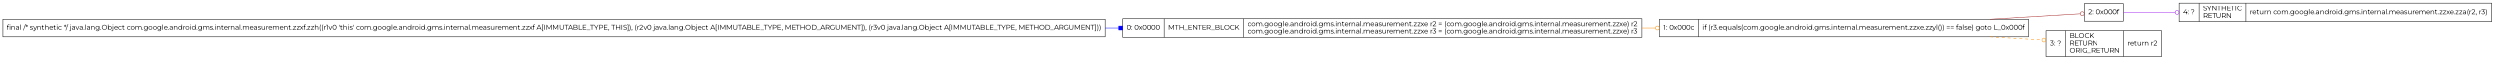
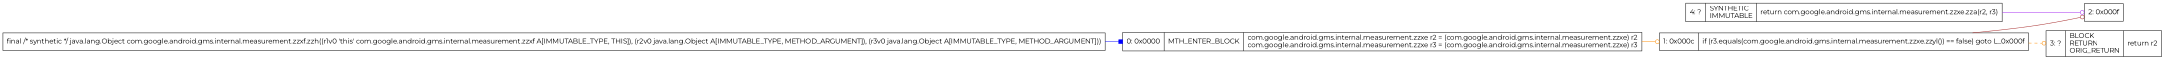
edge "2: 0x000f" -> "4: ?": reversed
node "4: ?": text "RETURN" -> "IMMUTABLE"
